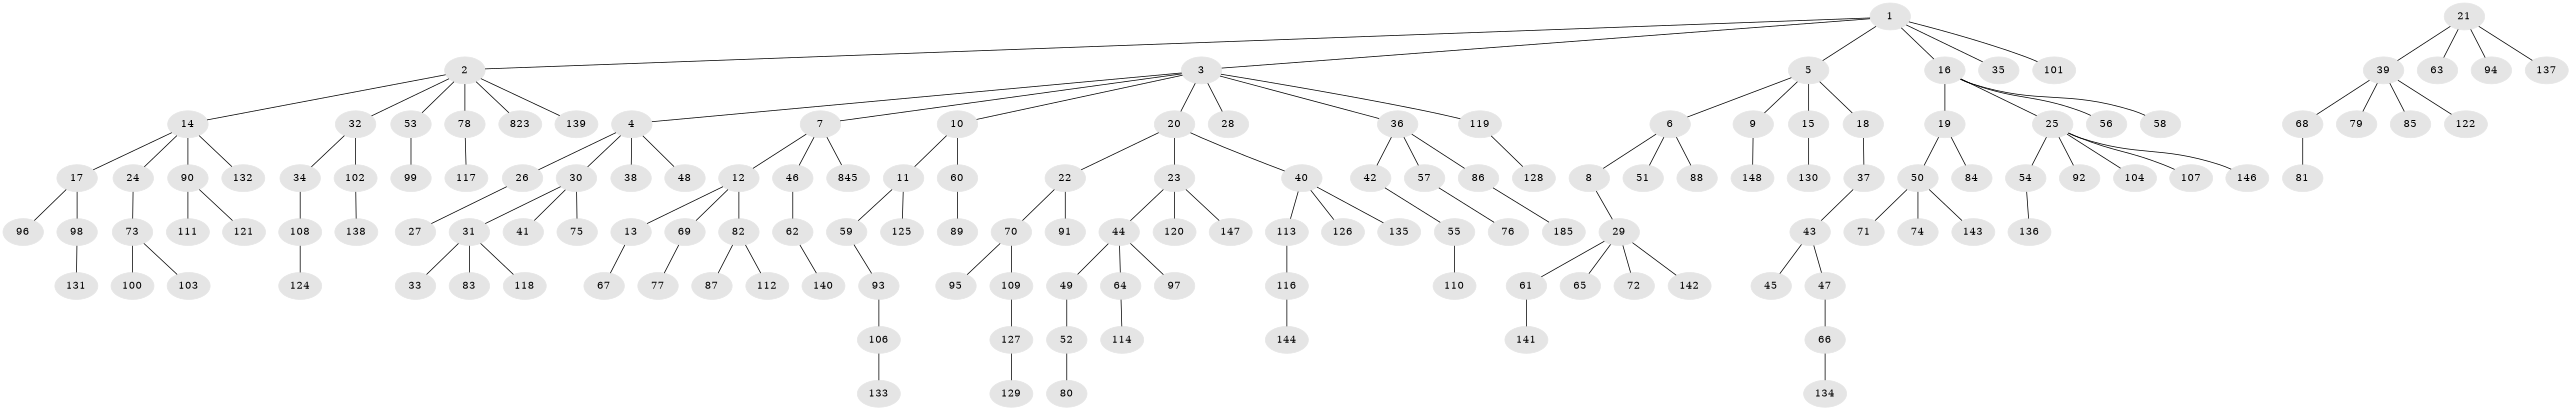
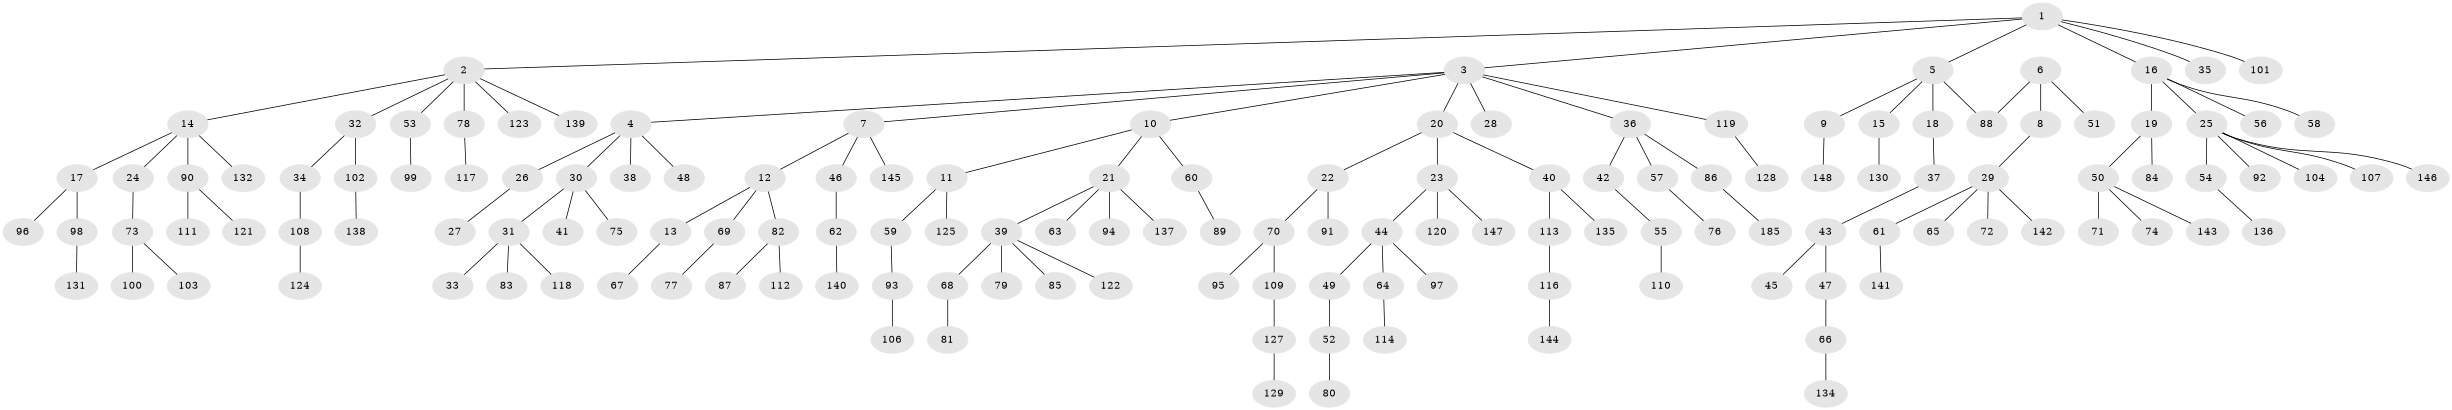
edge "5" -- "6": now "5" -- "88"
node "823": label "823" -> "123"
edge "10" -- "21": added
node "845": label "845" -> "145"
node "126": removed
node "133": removed
